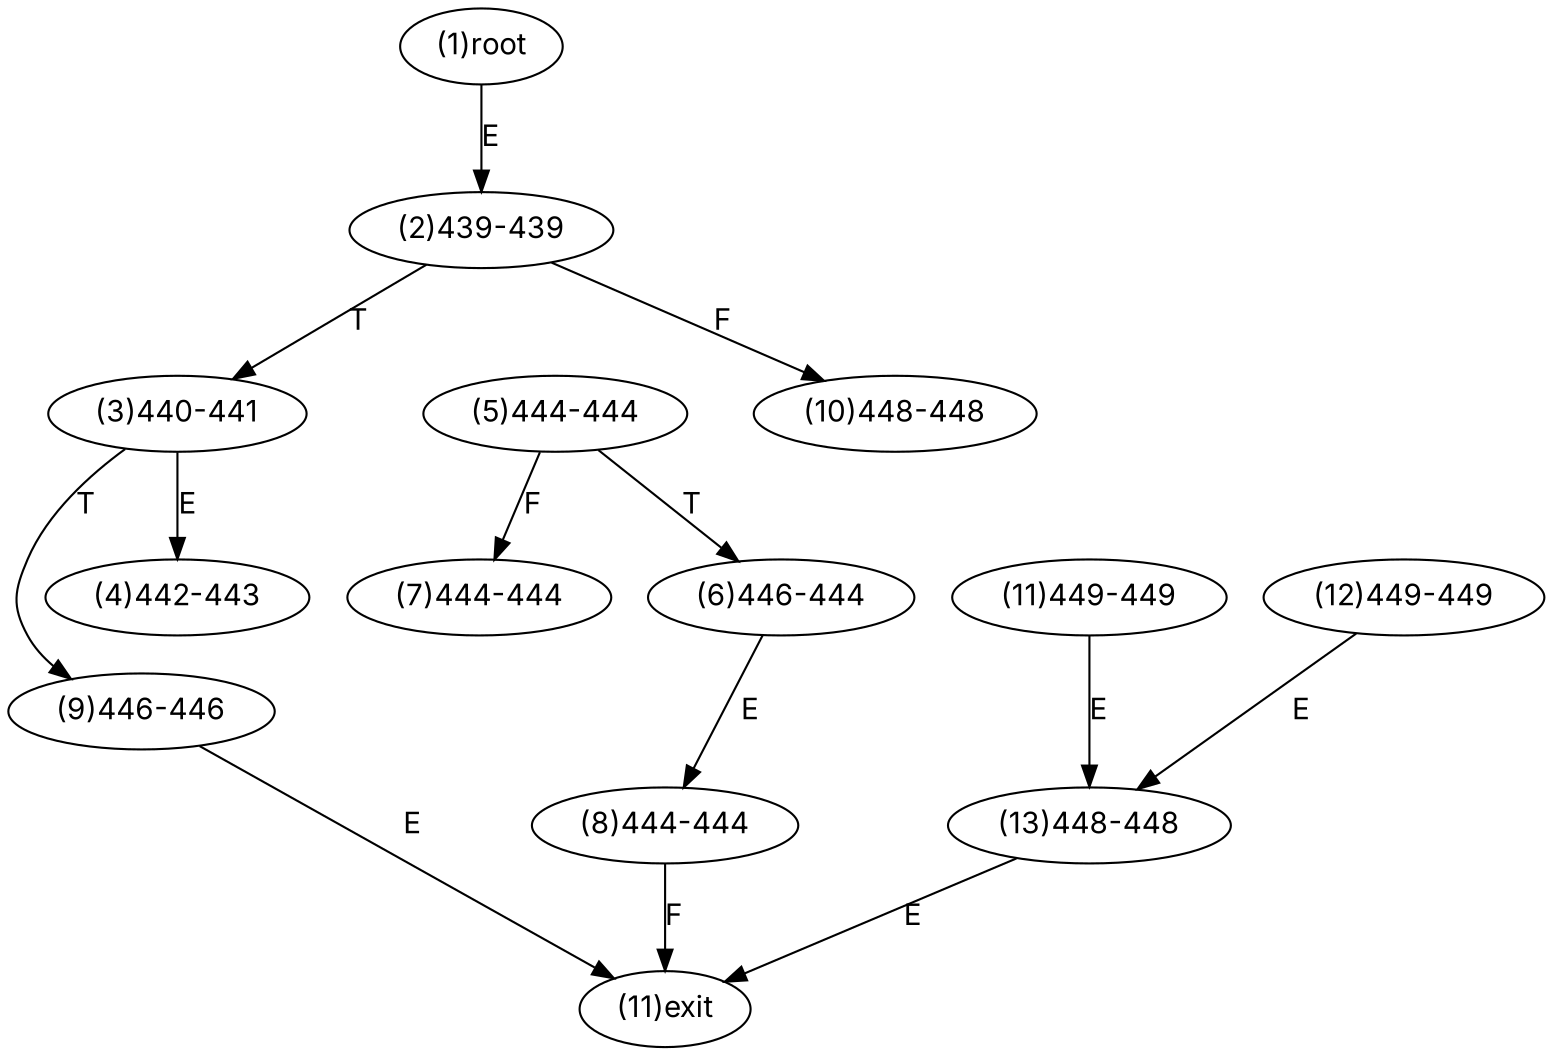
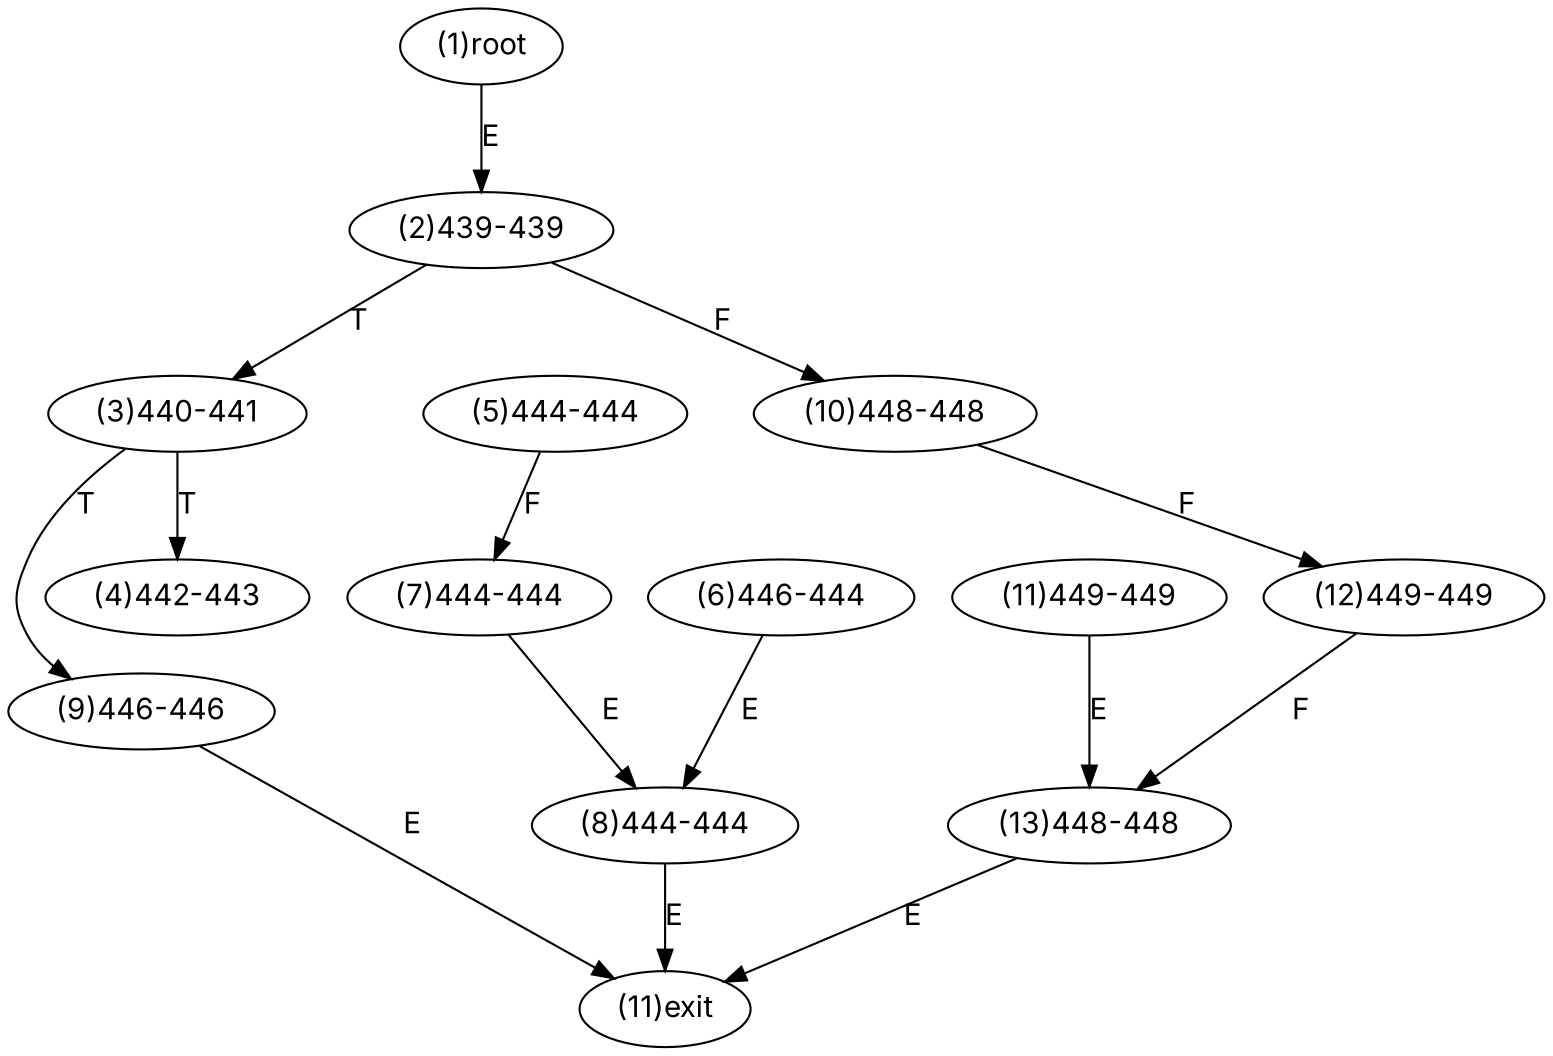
edge "(5)444-444" -> "(6)446-444": removed, label "T"
edge "(10)448-448" -> "(12)449-449": added, label "F"
edge "(3)440-441" -> "(4)442-443": label "E" -> "T"
edge "(7)444-444" -> "(8)444-444": added, label "E"
edge "(12)449-449" -> "(13)448-448": label "E" -> "F"
edge "(8)444-444" -> "(11)exit": label "F" -> "E"
